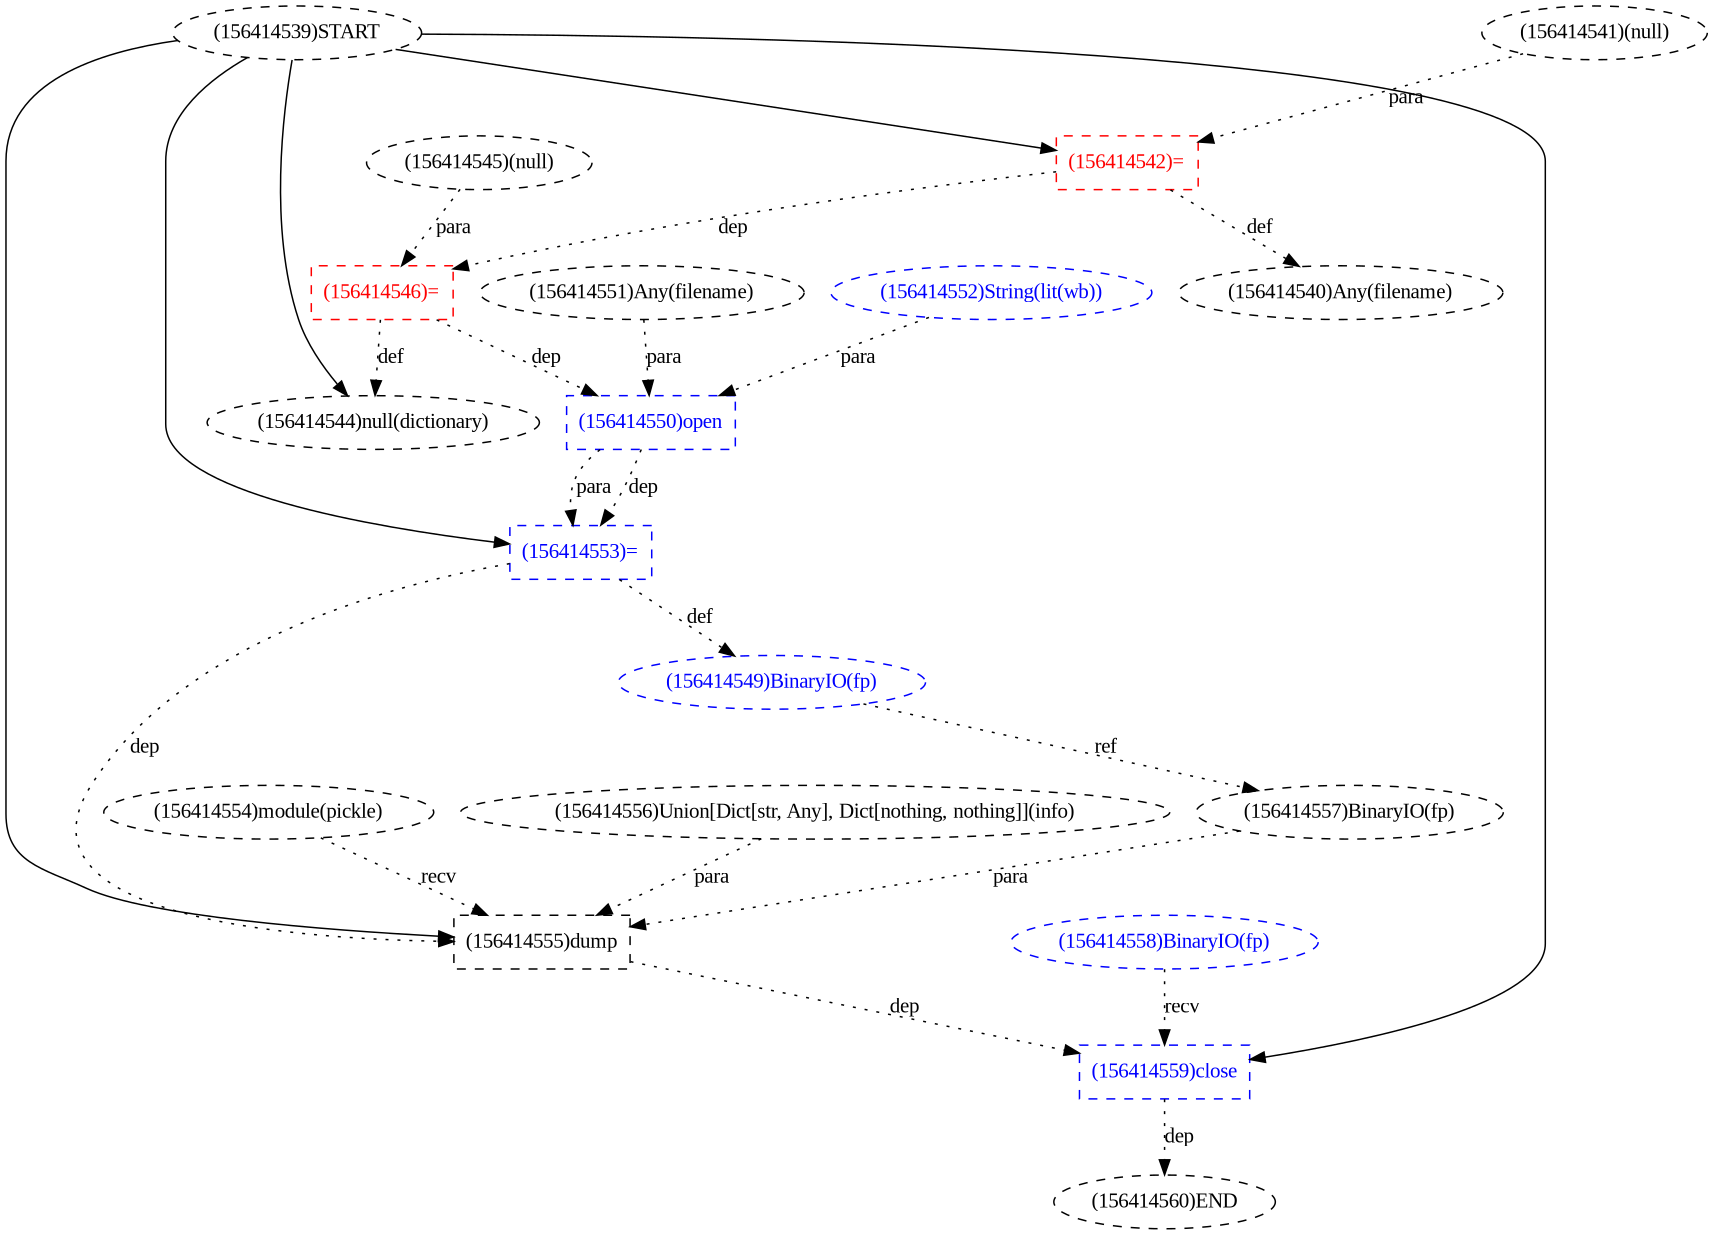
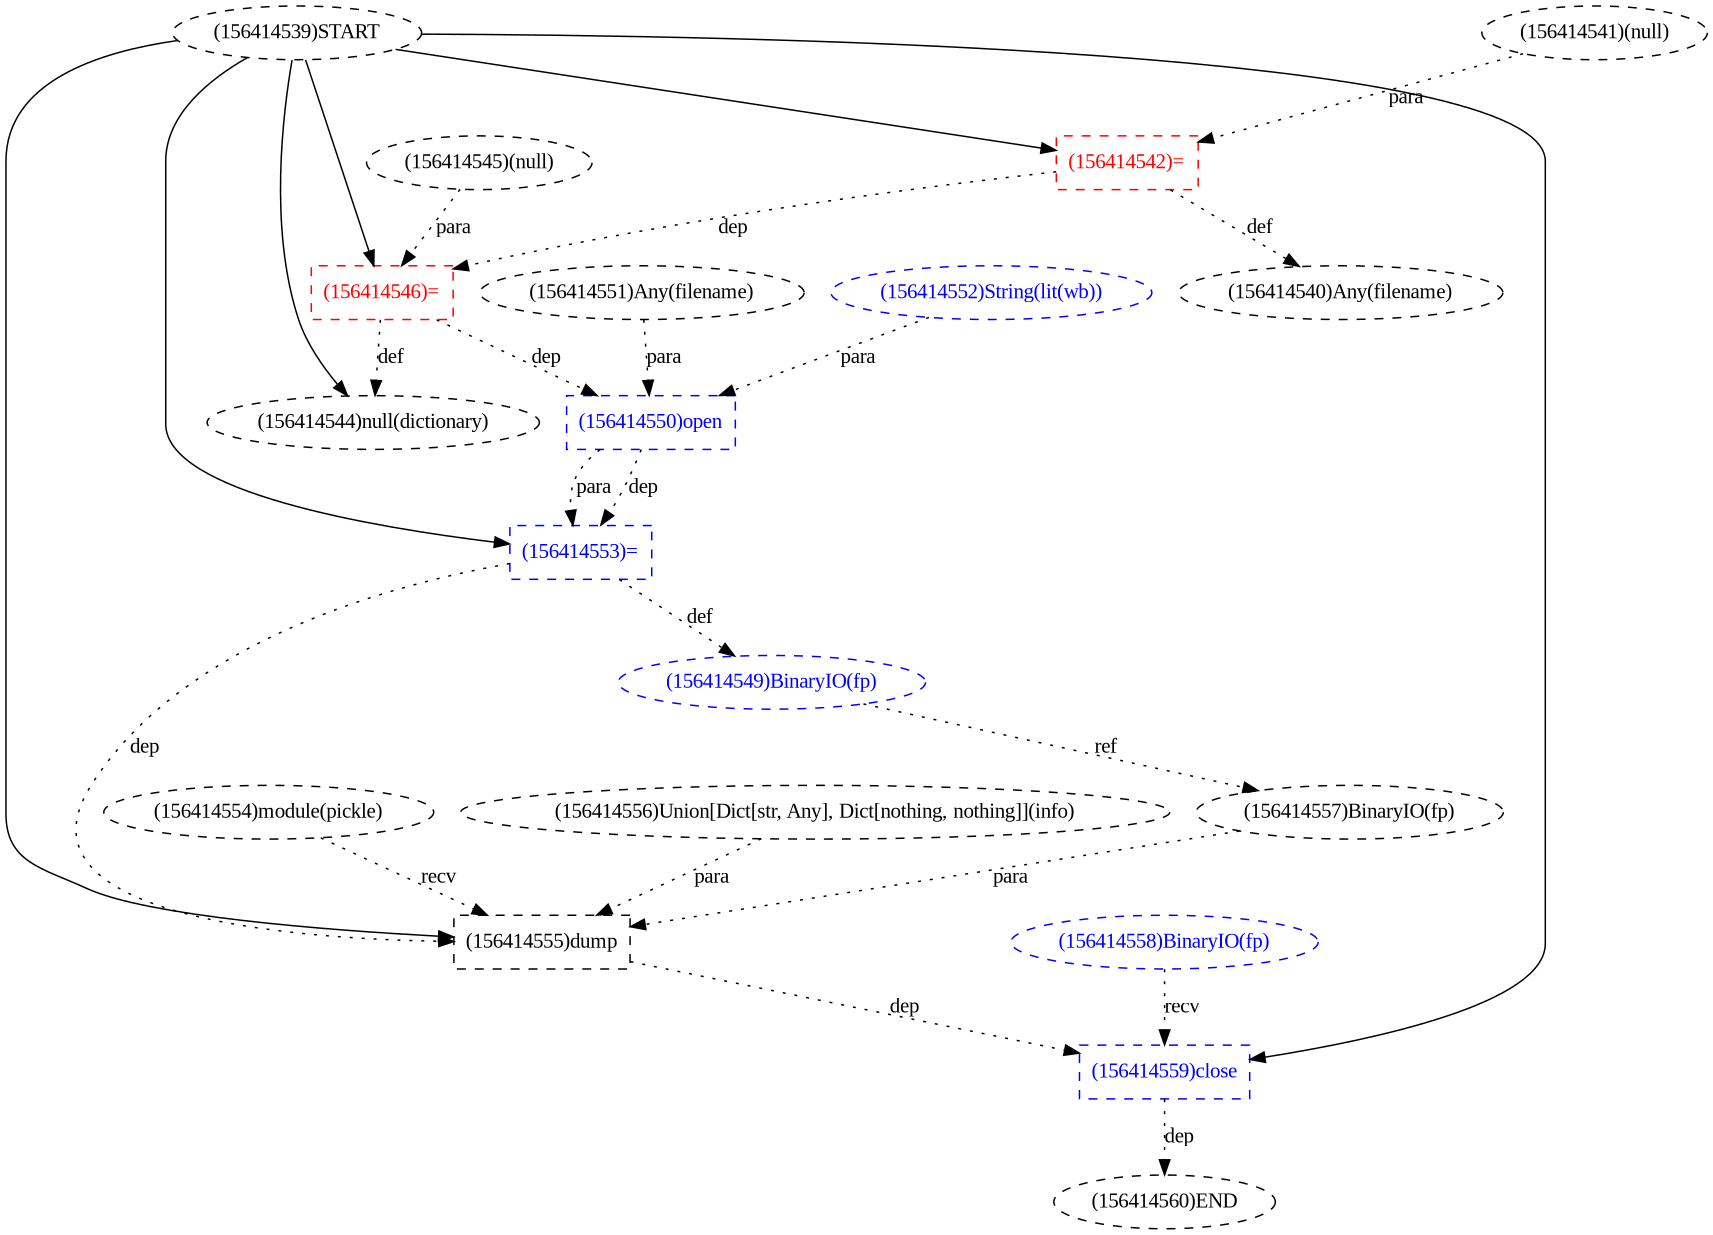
edge "(156414539)START" -> "(156414546)=": added
